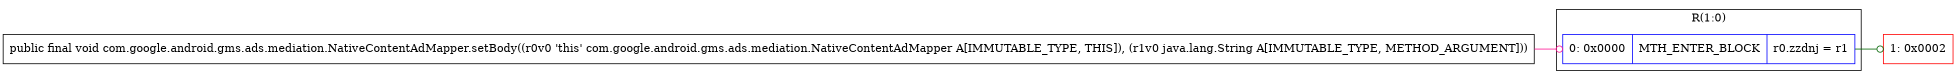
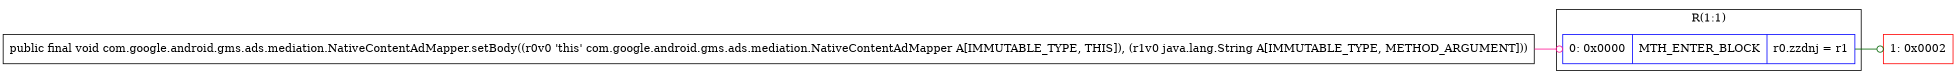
cluster "R(1:0)": label "R(1:0)" -> "R(1:1)"
